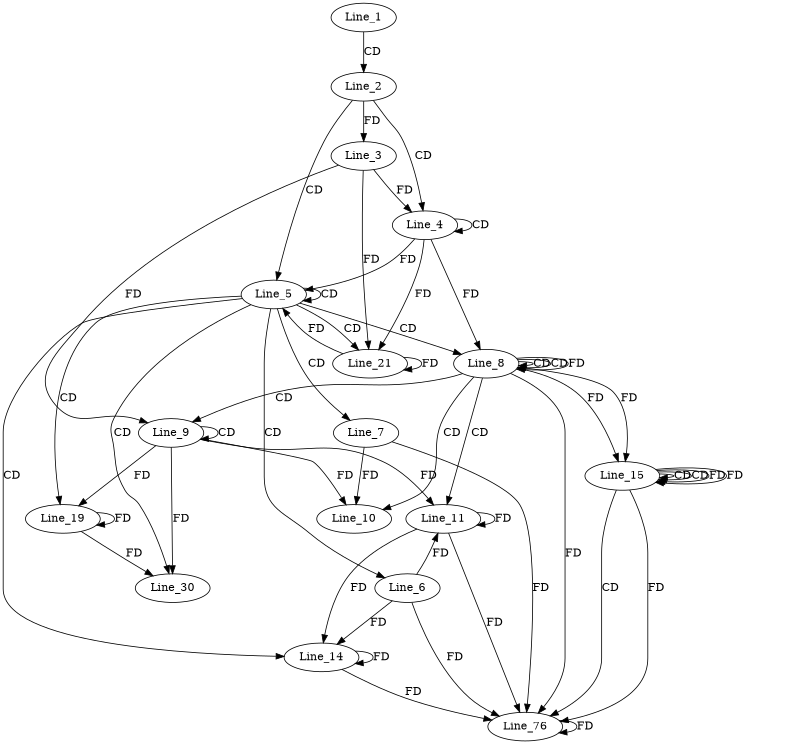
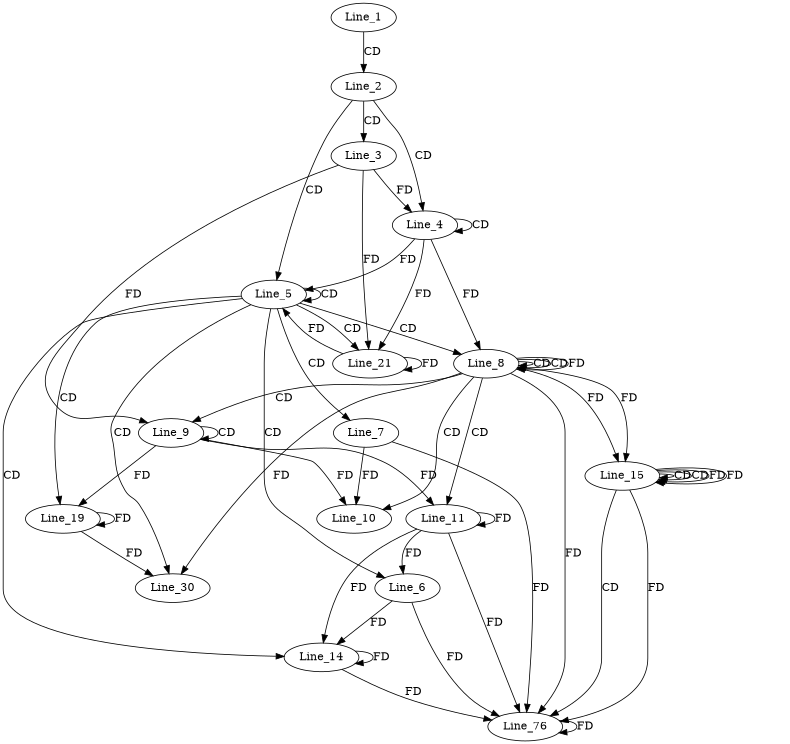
edge "Line_2" -> "Line_3": label "FD" -> "CD"
edge "Line_9" -> "Line_30": now "Line_8" -> "Line_30"
edge "Line_6" -> "Line_11": reversed
